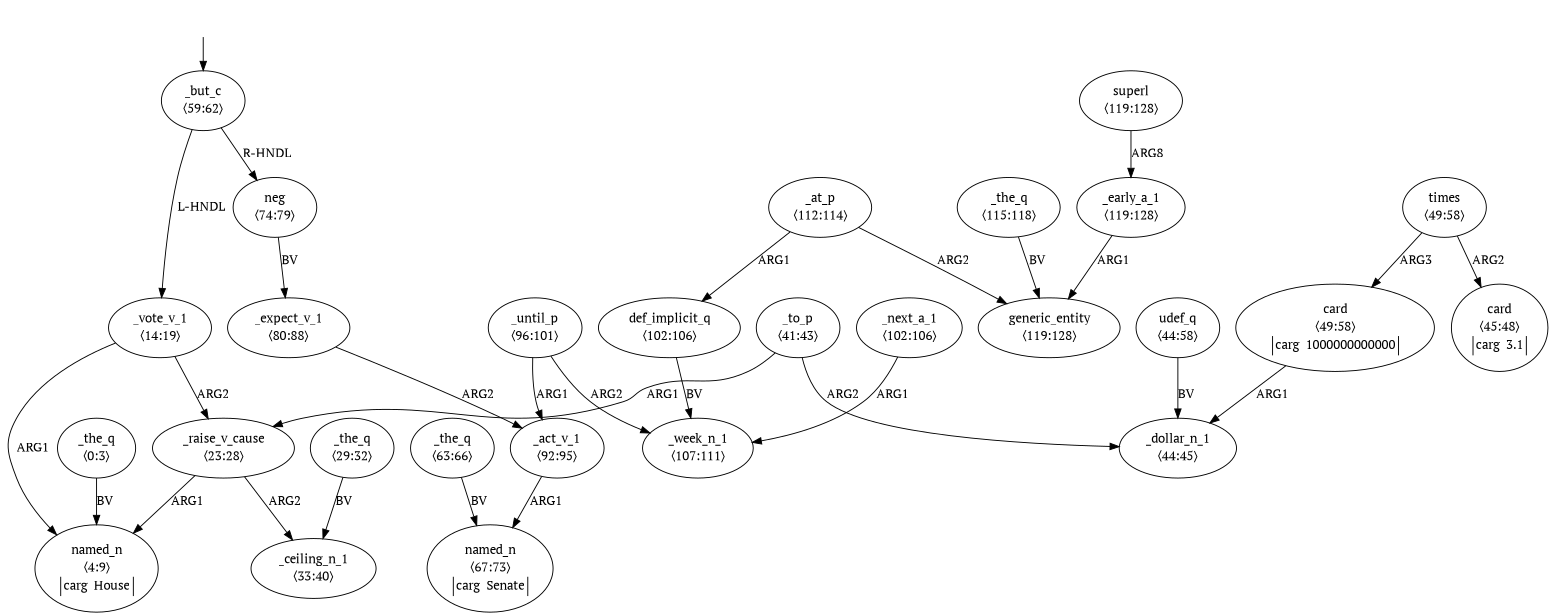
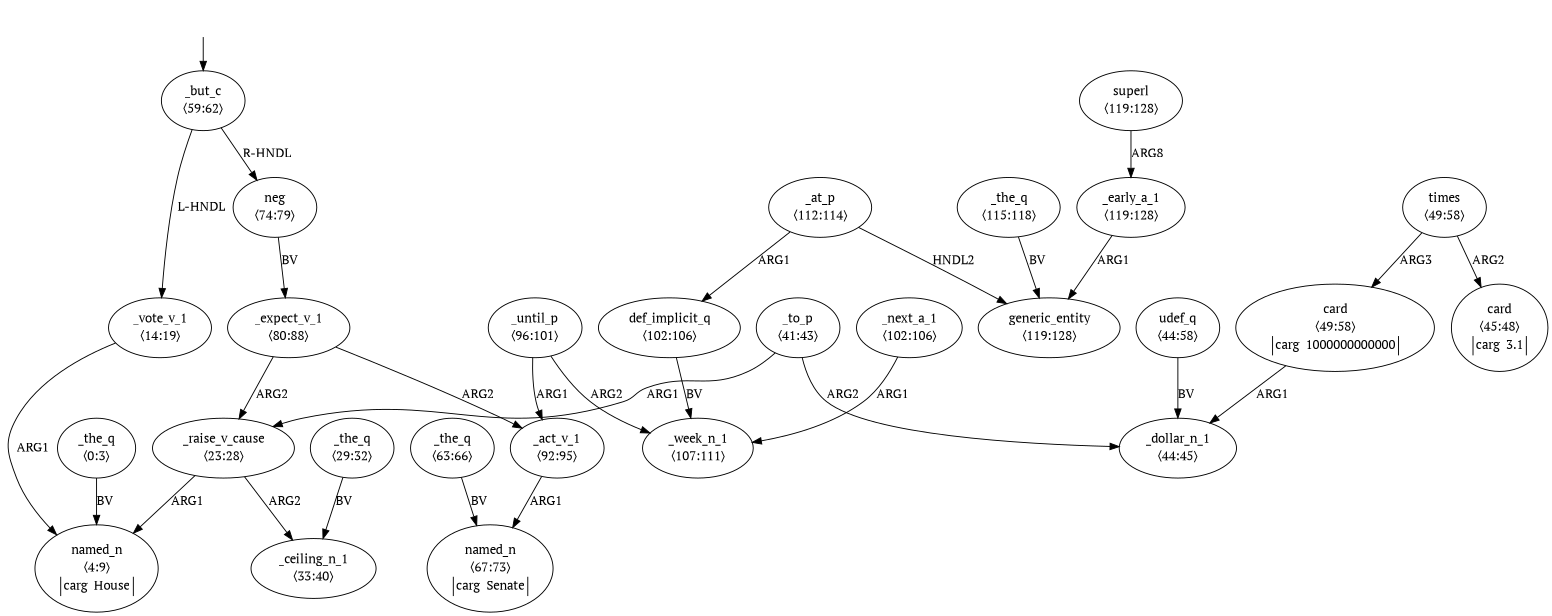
edge "_at_p" -> "generic_entity": label "ARG2" -> "HNDL2"
edge "_vote_v_1" -> "_raise_v_cause": now "_expect_v_1" -> "_raise_v_cause"
